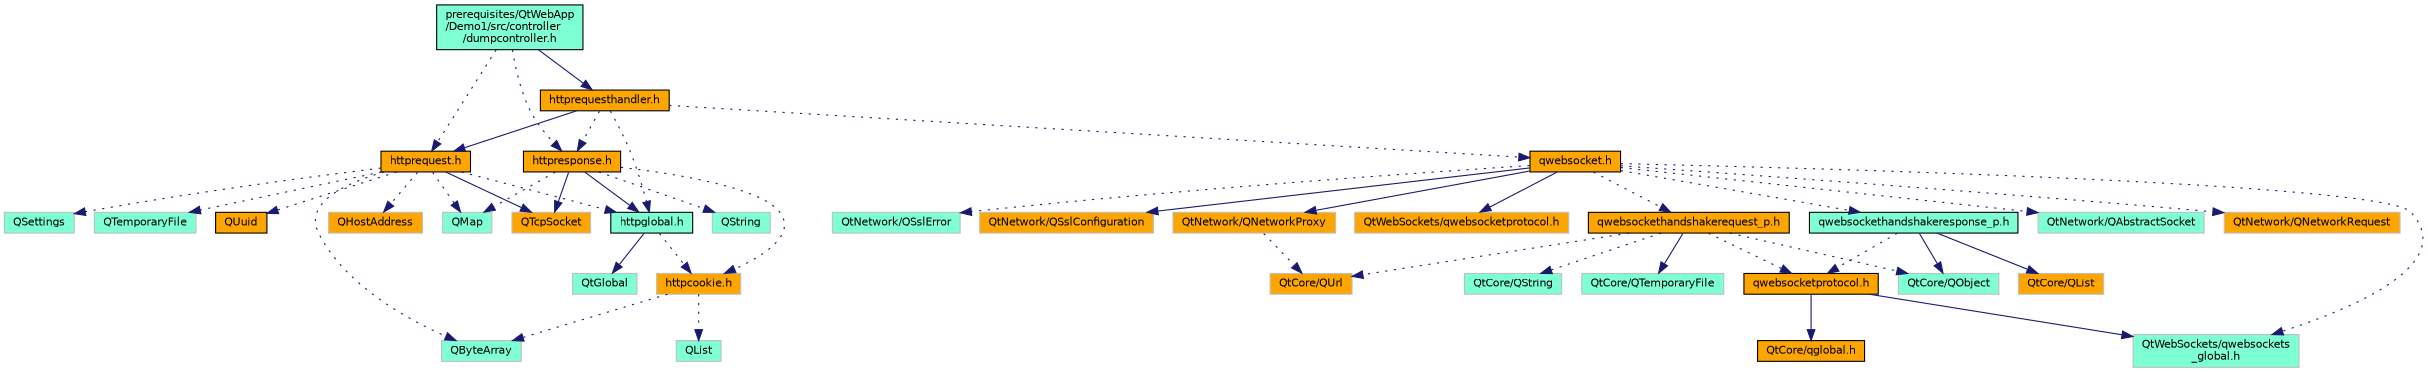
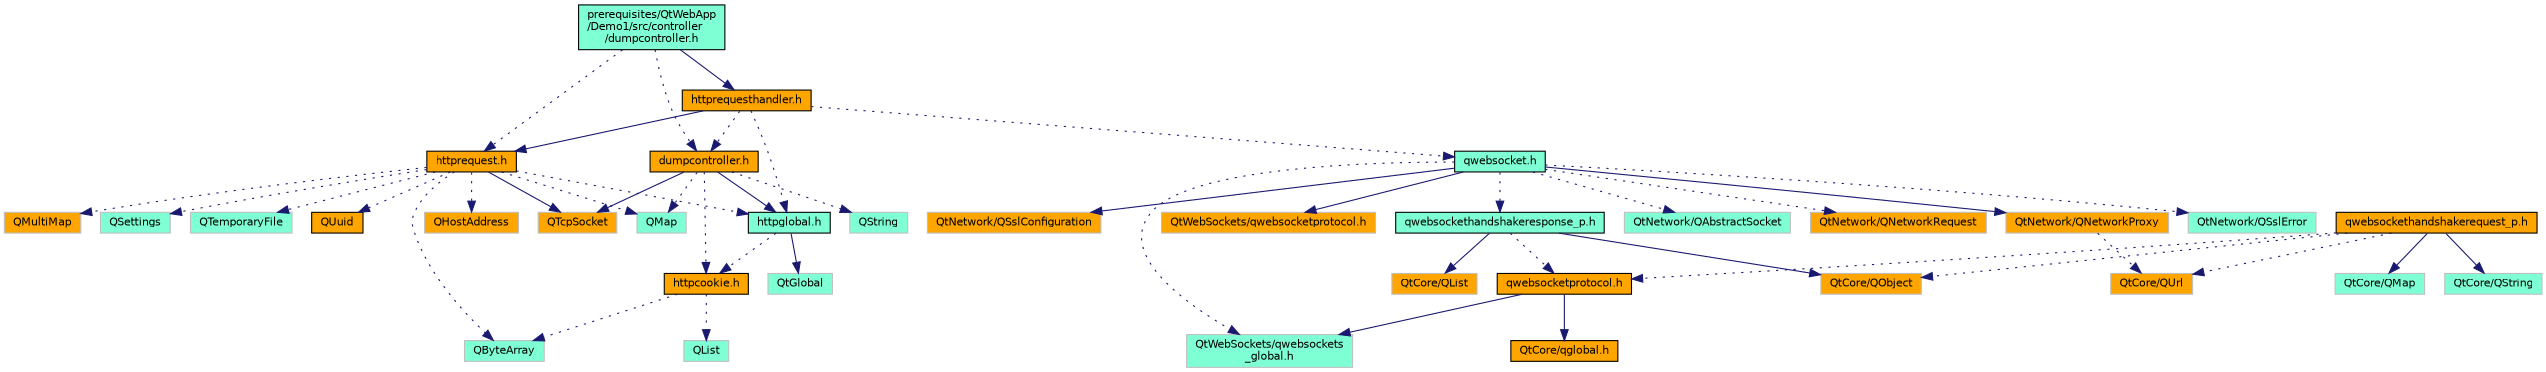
node "httpresponse.h": label "httpresponse.h" -> "dumpcontroller.h"
node "qwebsocket.h": fillcolor orange -> aquamarine
edge "qwebsocket.h" -> "qwebsockethandshakerequest_p.h": removed
node "QMultiMap": added
edge "qwebsockethandshakerequest_p.h" -> "QtCore/QString": style dotted -> solid
node "httpcookie.h": color grey75 -> black
node "QtCore/QTemporaryFile": label "QtCore/QTemporaryFile" -> "QtCore/QMap"
node "QtCore/QObject": fillcolor aquamarine -> orange
